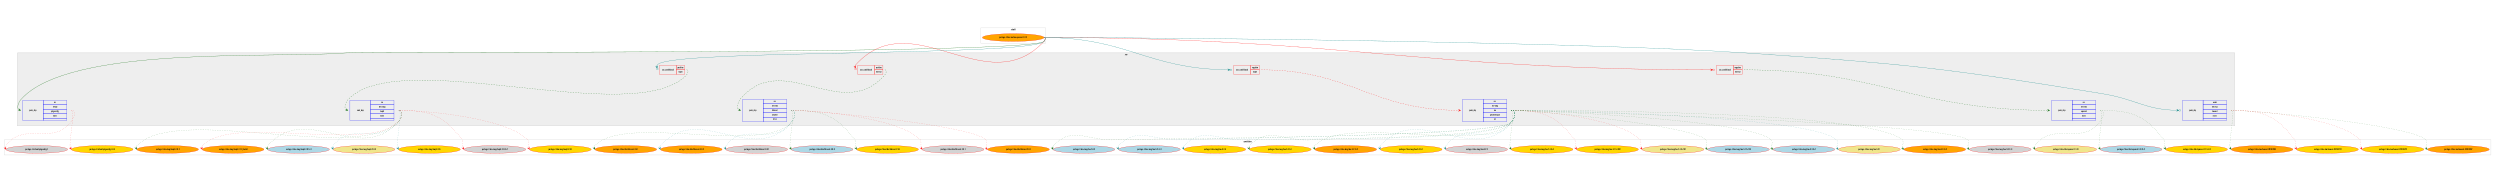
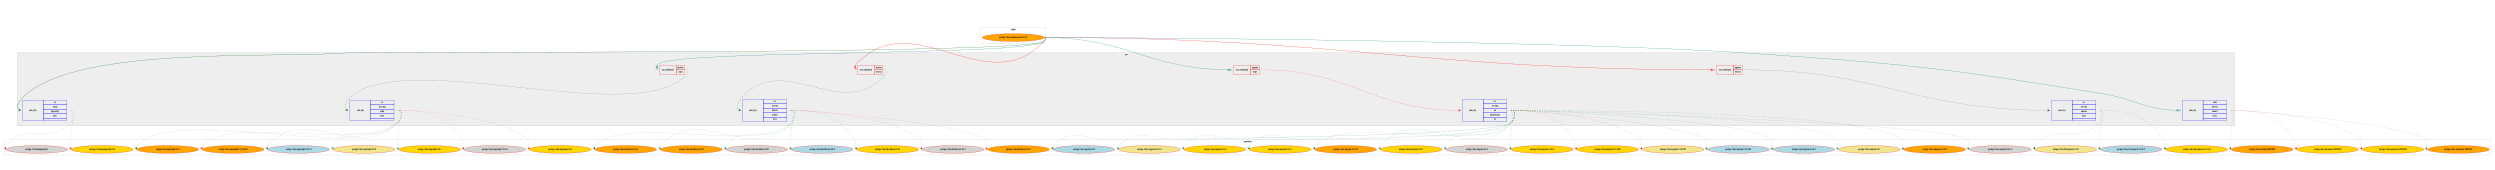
node "portage://dev-lang/lua-5.2.4-r1": fillcolor lightblue -> khaki
node "portage://dev-lua/luaossl-20180708": label "portage://dev-lua/luaossl-20180708" -> "portage://dev-lua/lang-20180708"
